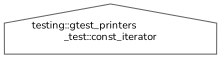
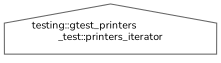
node "testing::gtest_printers _test::const_iterator": label "testing::gtest_printers _test::const_iterator" -> "testing::gtest_printers _test::printers_iterator"
